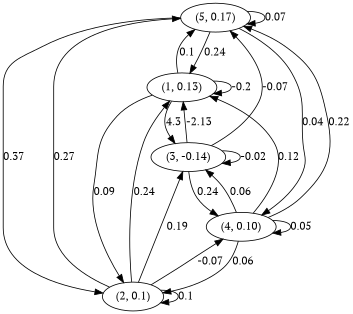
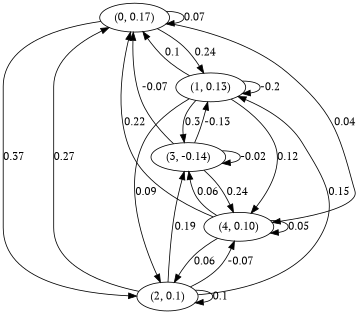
node "(5, 0.17)": label "(5, 0.17)" -> "(0, 0.17)"
edge "(1, 0.13)" -> "(3, -0.14)": label "4.3" -> "0.3"
edge "(3, -0.14)" -> "(1, 0.13)": label "-2.13" -> "-0.13"
edge "(4, 0.10)" -> "(1, 0.13)": reversed
edge "(2, 0.1)" -> "(1, 0.13)": label "0.24" -> "0.15"
